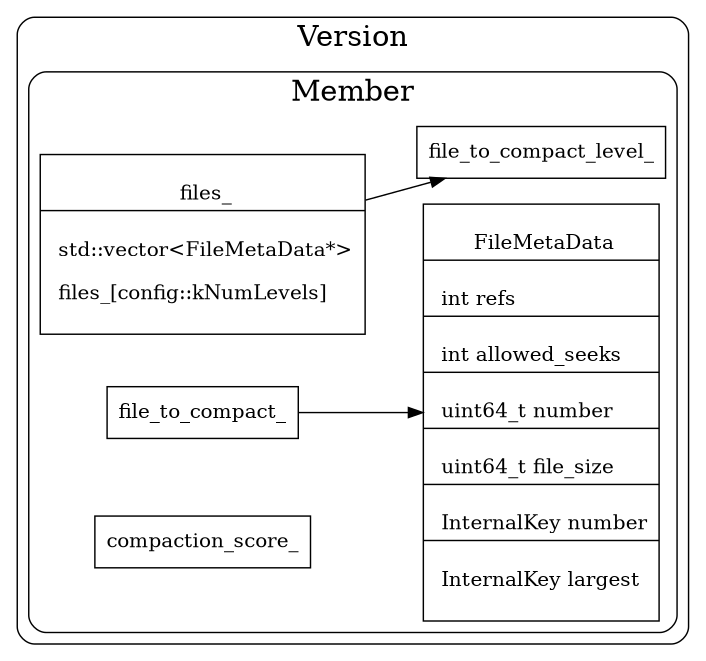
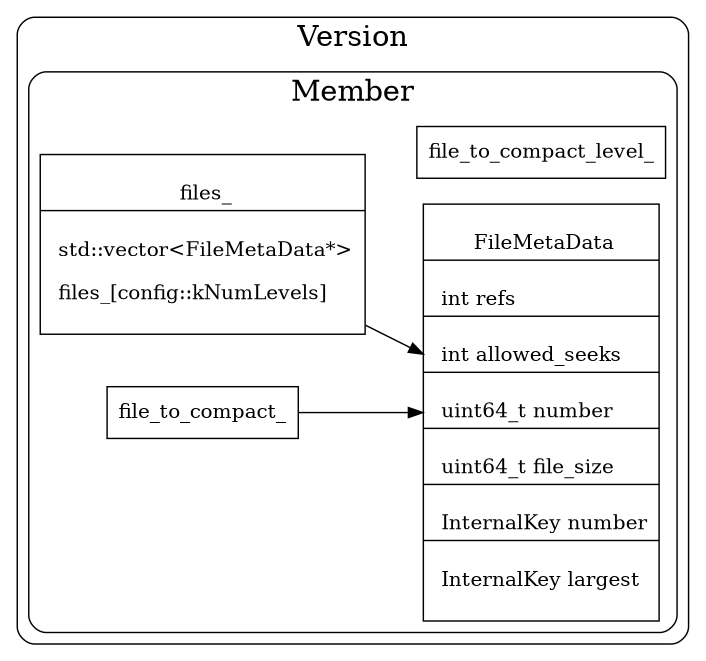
edge "files_" -> "file_to_compact_level_": now "files_" -> "FileMetaData"
node "compaction_score_": removed
